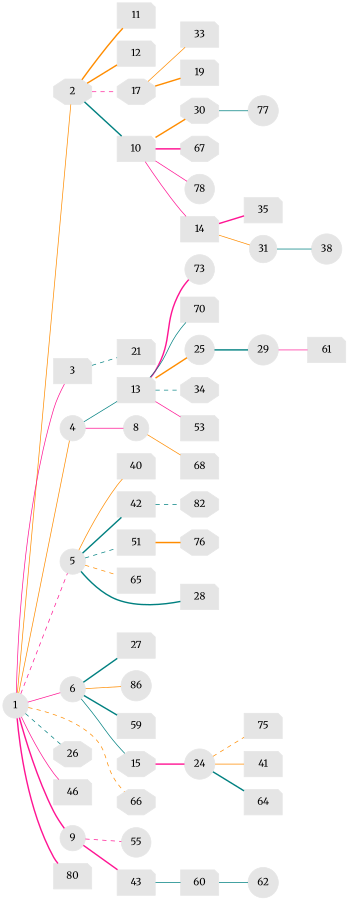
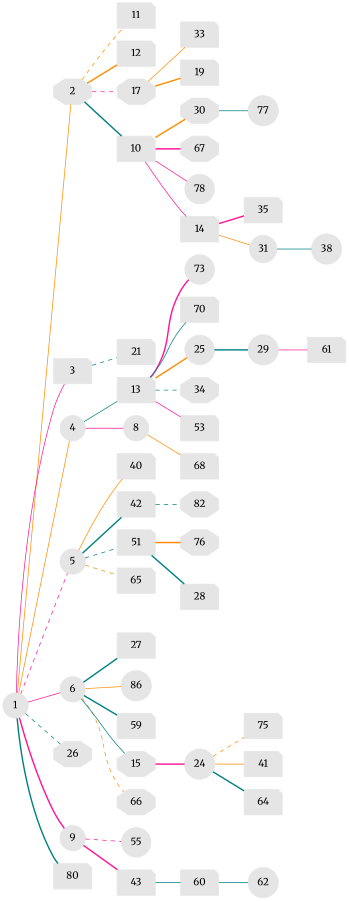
edge "11" -- "2": style bold -> dashed
edge "5" -- "28": now "51" -- "28"
edge "1" -- "66": now "6" -- "66"
node "46": removed
edge "1" -- "80": color deeppink -> teal
